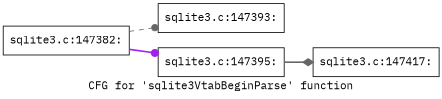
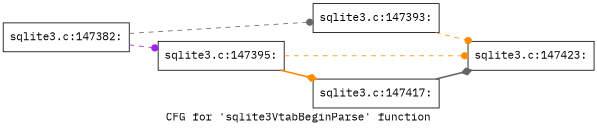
edge "sqlite3.c:147382:" -> "sqlite3.c:147395:": style bold -> dashed
node "sqlite3.c:147423:": added
edge "sqlite3.c:147395:" -> "sqlite3.c:147417:": color gray40 -> darkorange
